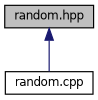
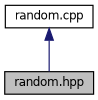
edge "random.cpp" -> "random.hpp": reversed
